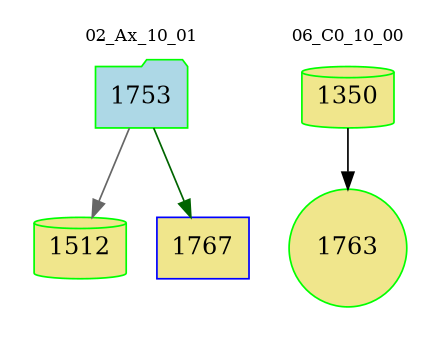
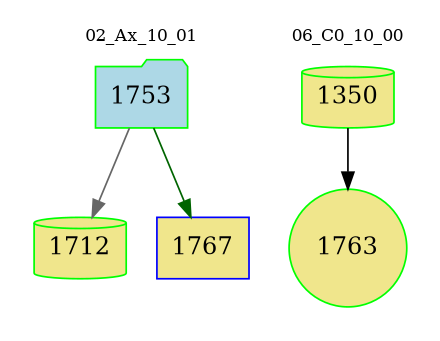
node "1512": label "1512" -> "1712"
